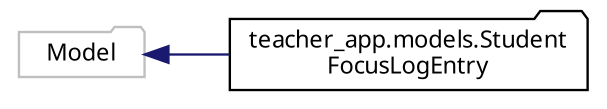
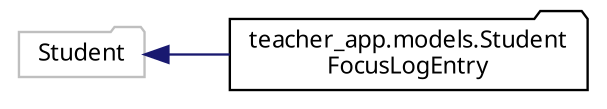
node "Model": label "Model" -> "Student"
